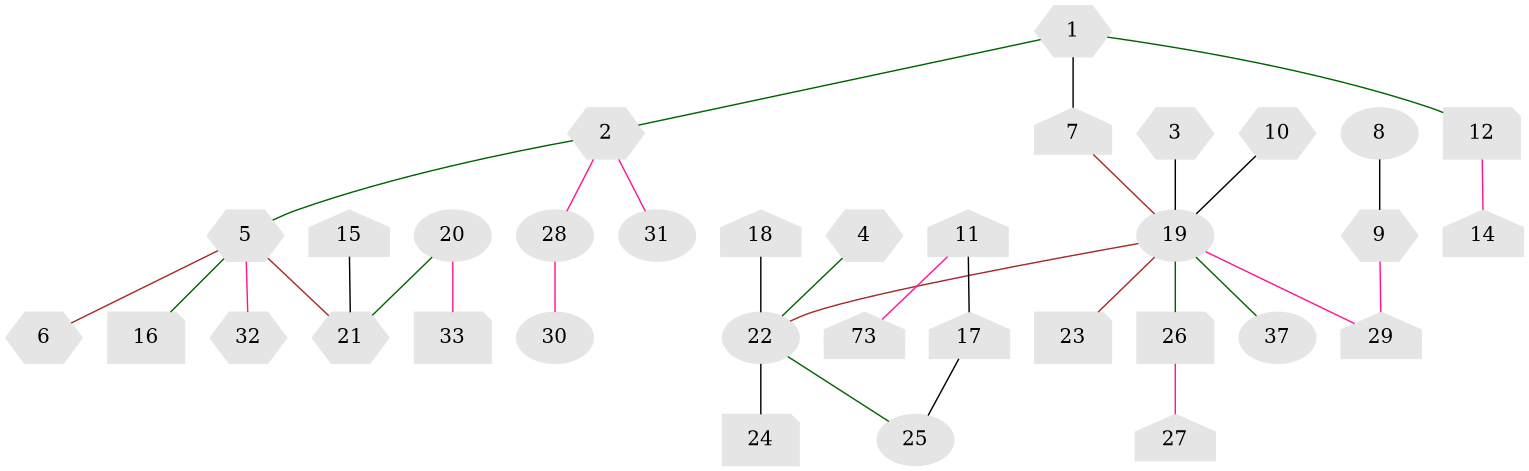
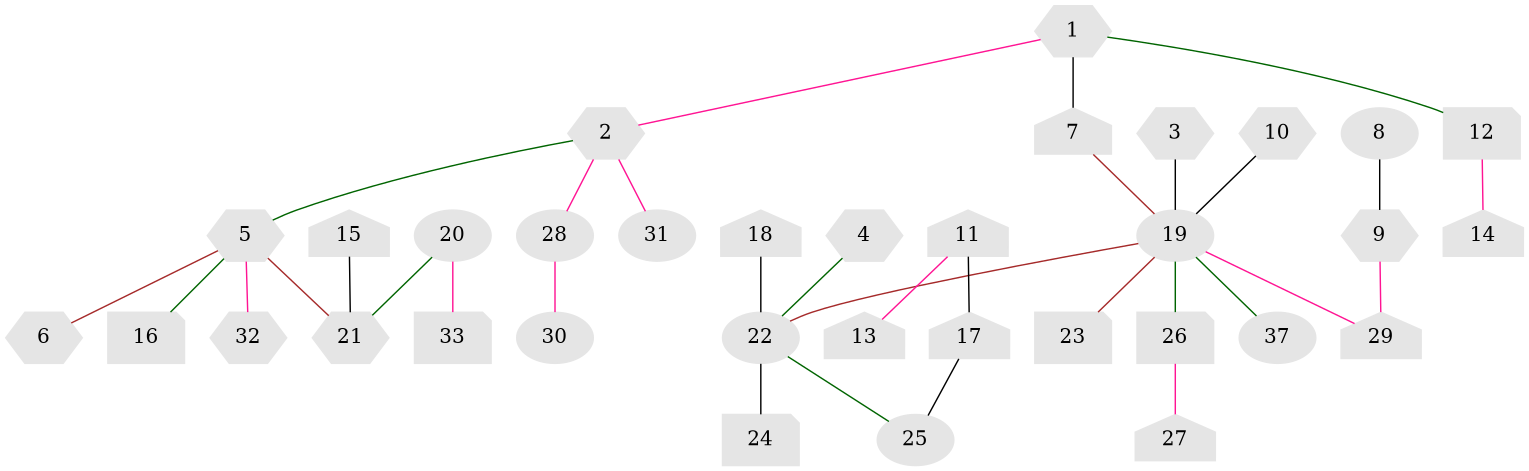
edge "1" -- "2": color darkgreen -> deeppink
node "73": label "73" -> "13"
